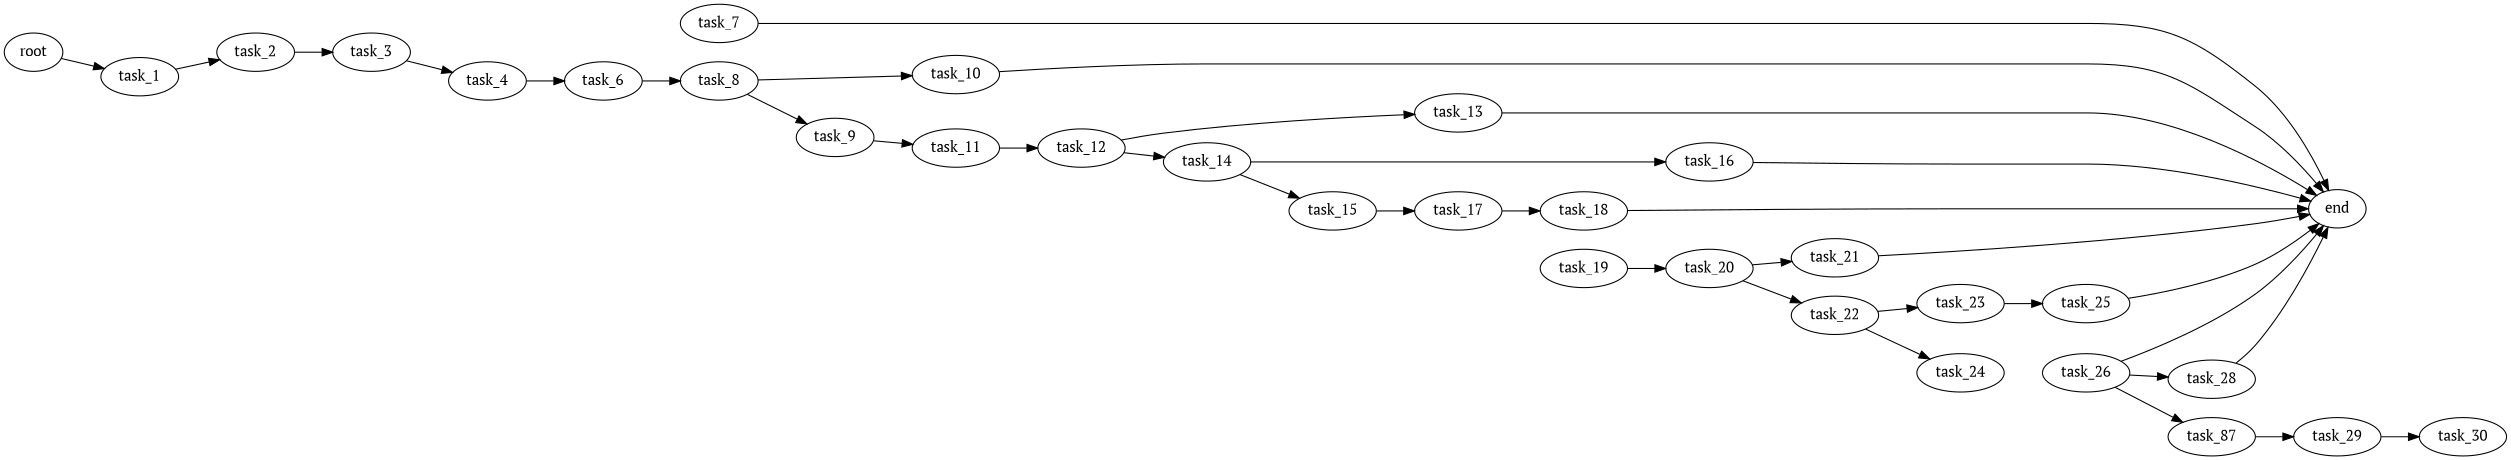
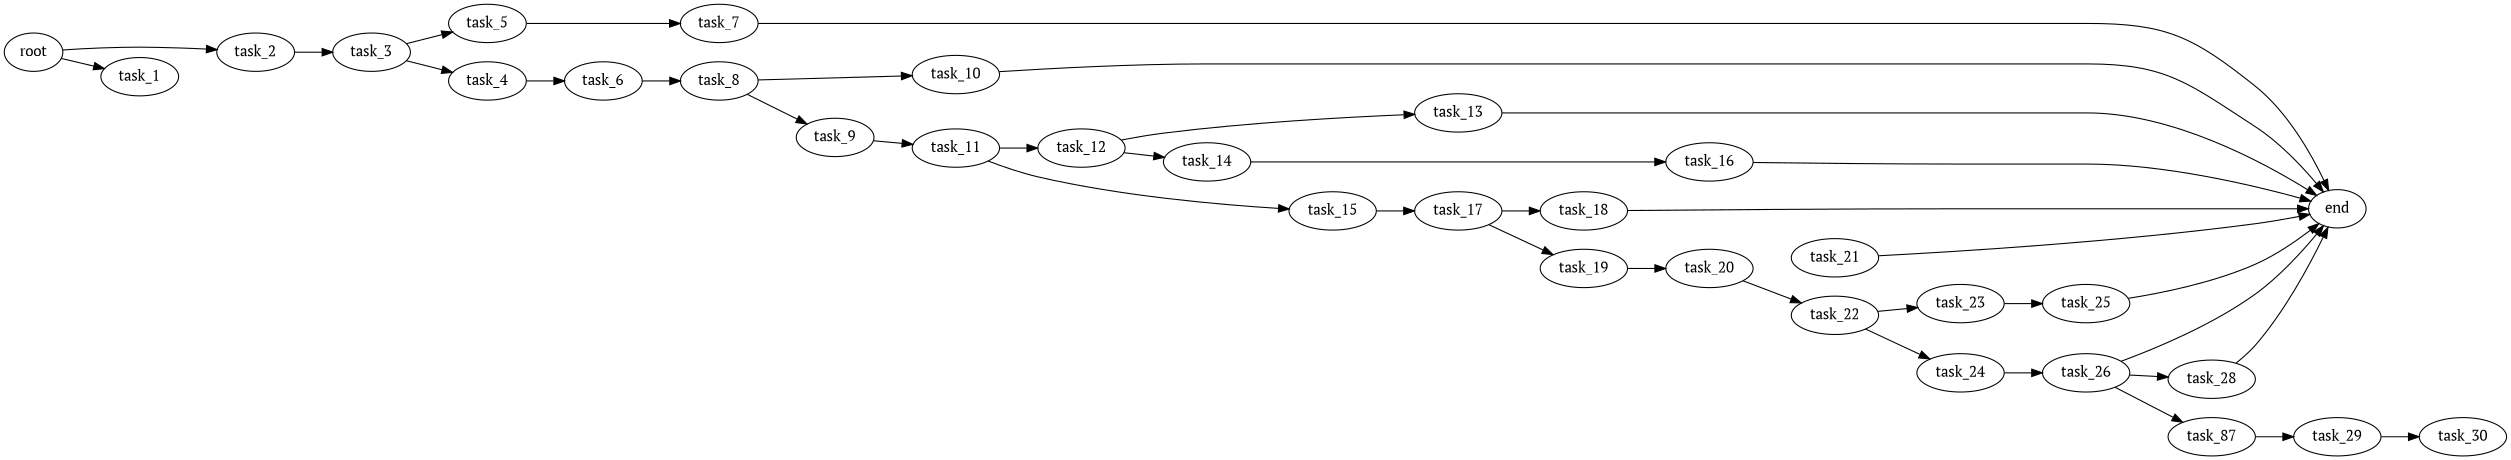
node "task_5": added
edge "task_1" -> "task_2": now "root" -> "task_2"
edge "task_14" -> "task_15": now "task_11" -> "task_15"
edge "task_17" -> "task_19": added
edge "task_20" -> "task_21": removed
edge "task_24" -> "task_26": added
